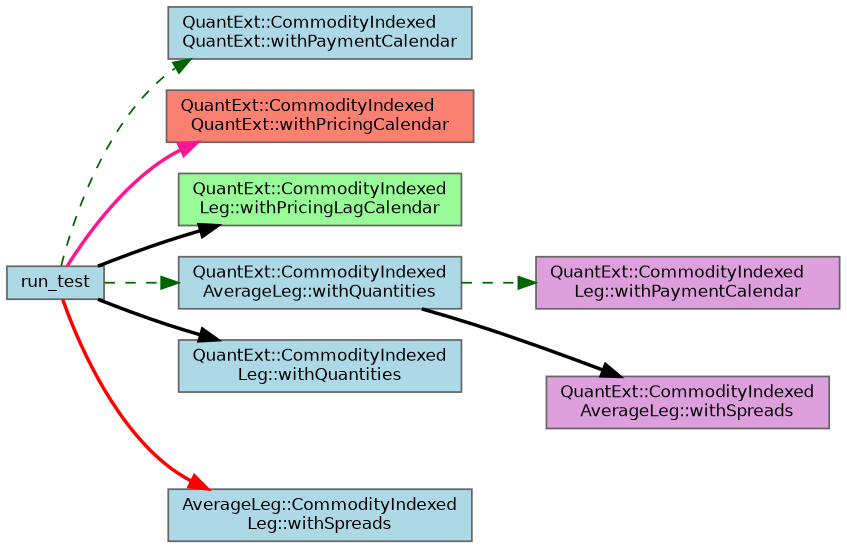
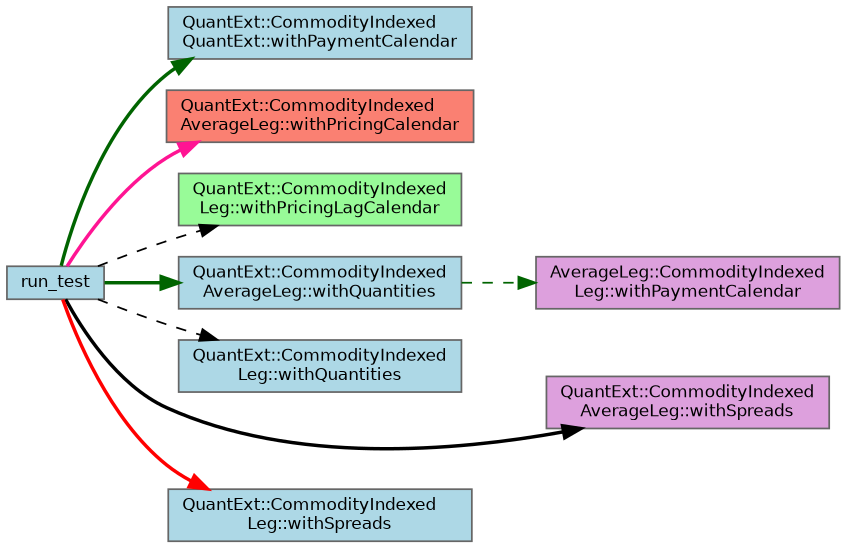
node "QuantExt::CommodityIndexed QuantExt::withPricingCalendar": label "QuantExt::CommodityIndexed QuantExt::withPricingCalendar" -> "QuantExt::CommodityIndexed AverageLeg::withPricingCalendar"
edge "run_test" -> "QuantExt::CommodityIndexed QuantExt::withPaymentCalendar": style dashed -> bold
edge "run_test" -> "QuantExt::CommodityIndexed Leg::withPricingLagCalendar": style bold -> dashed
edge "run_test" -> "QuantExt::CommodityIndexed AverageLeg::withQuantities": style dashed -> bold
node "QuantExt::CommodityIndexed Leg::withPaymentCalendar": label "QuantExt::CommodityIndexed Leg::withPaymentCalendar" -> "AverageLeg::CommodityIndexed Leg::withPaymentCalendar"
edge "run_test" -> "QuantExt::CommodityIndexed Leg::withQuantities": style bold -> dashed
edge "QuantExt::CommodityIndexed AverageLeg::withQuantities" -> "QuantExt::CommodityIndexed AverageLeg::withSpreads": now "run_test" -> "QuantExt::CommodityIndexed AverageLeg::withSpreads"
node "AverageLeg::CommodityIndexed Leg::withSpreads": label "AverageLeg::CommodityIndexed Leg::withSpreads" -> "QuantExt::CommodityIndexed Leg::withSpreads"
